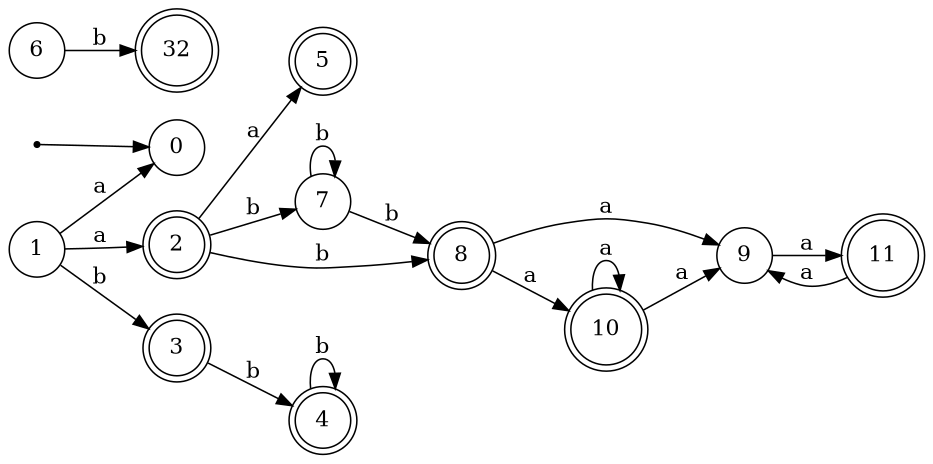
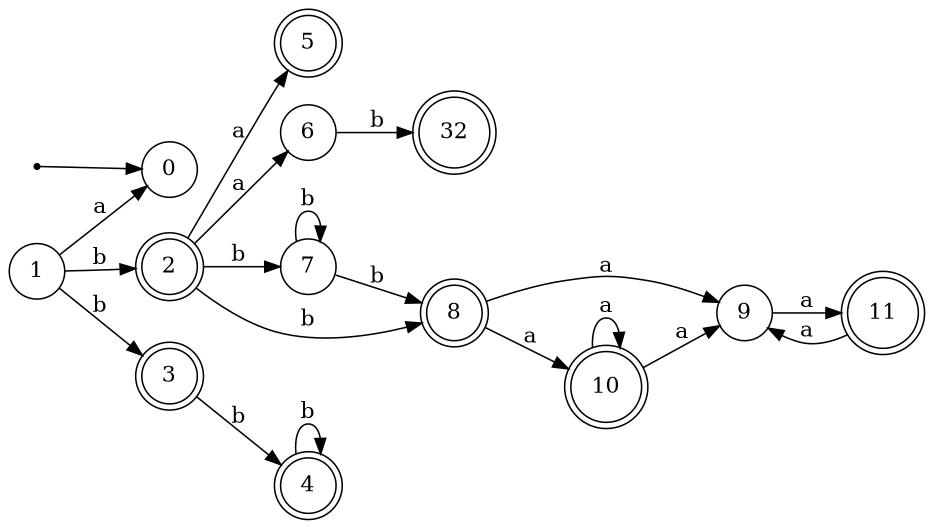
edge "2" -> "6": added, label "a"
edge "1" -> "2": label "a" -> "b"
